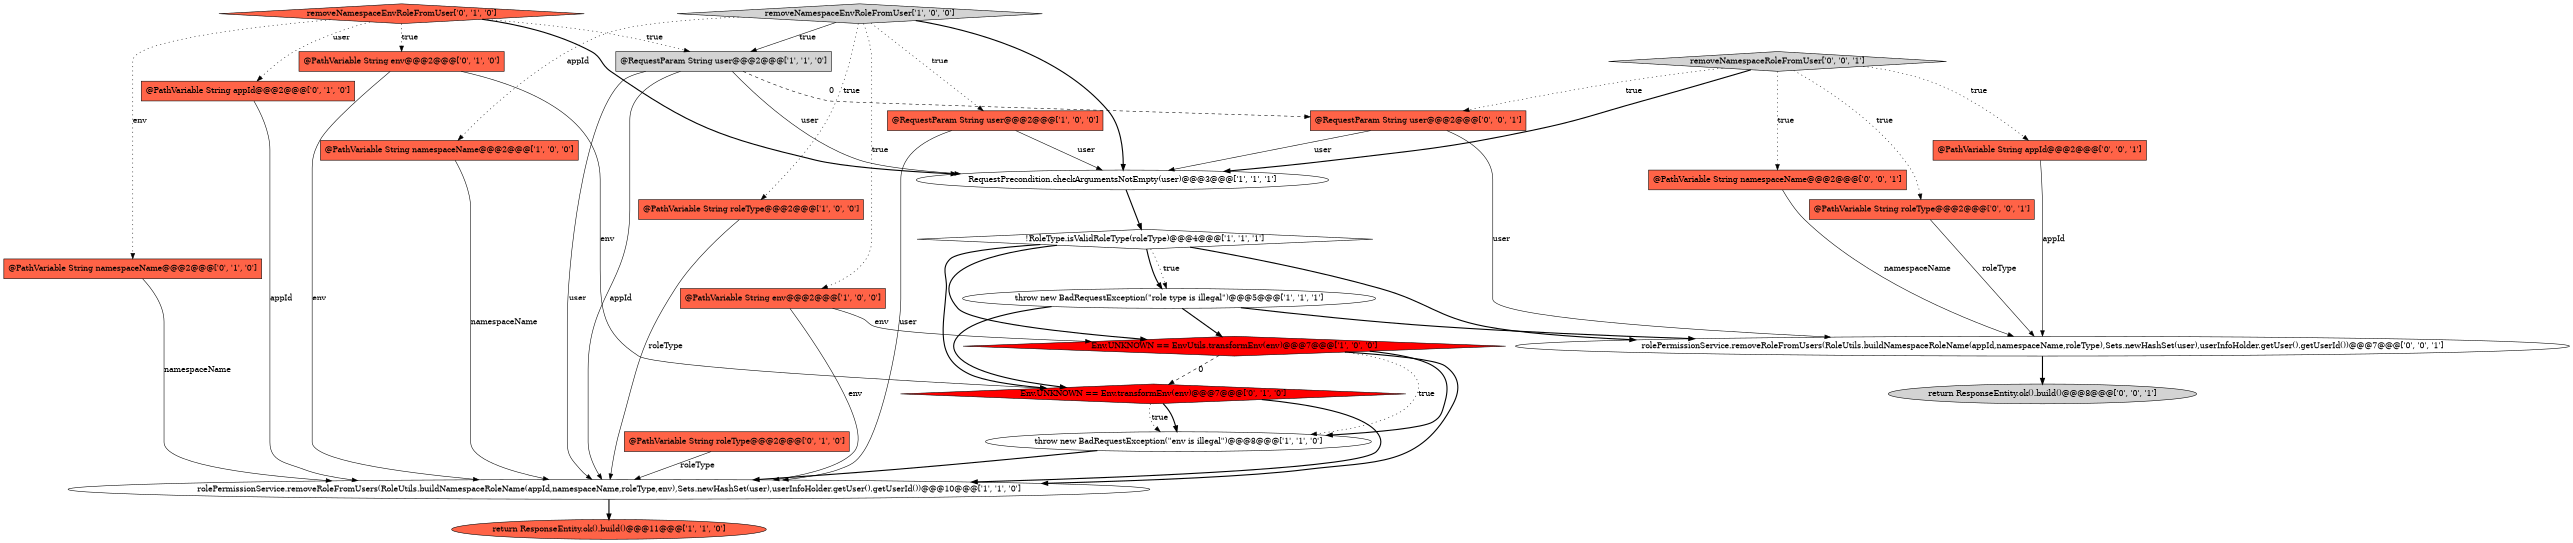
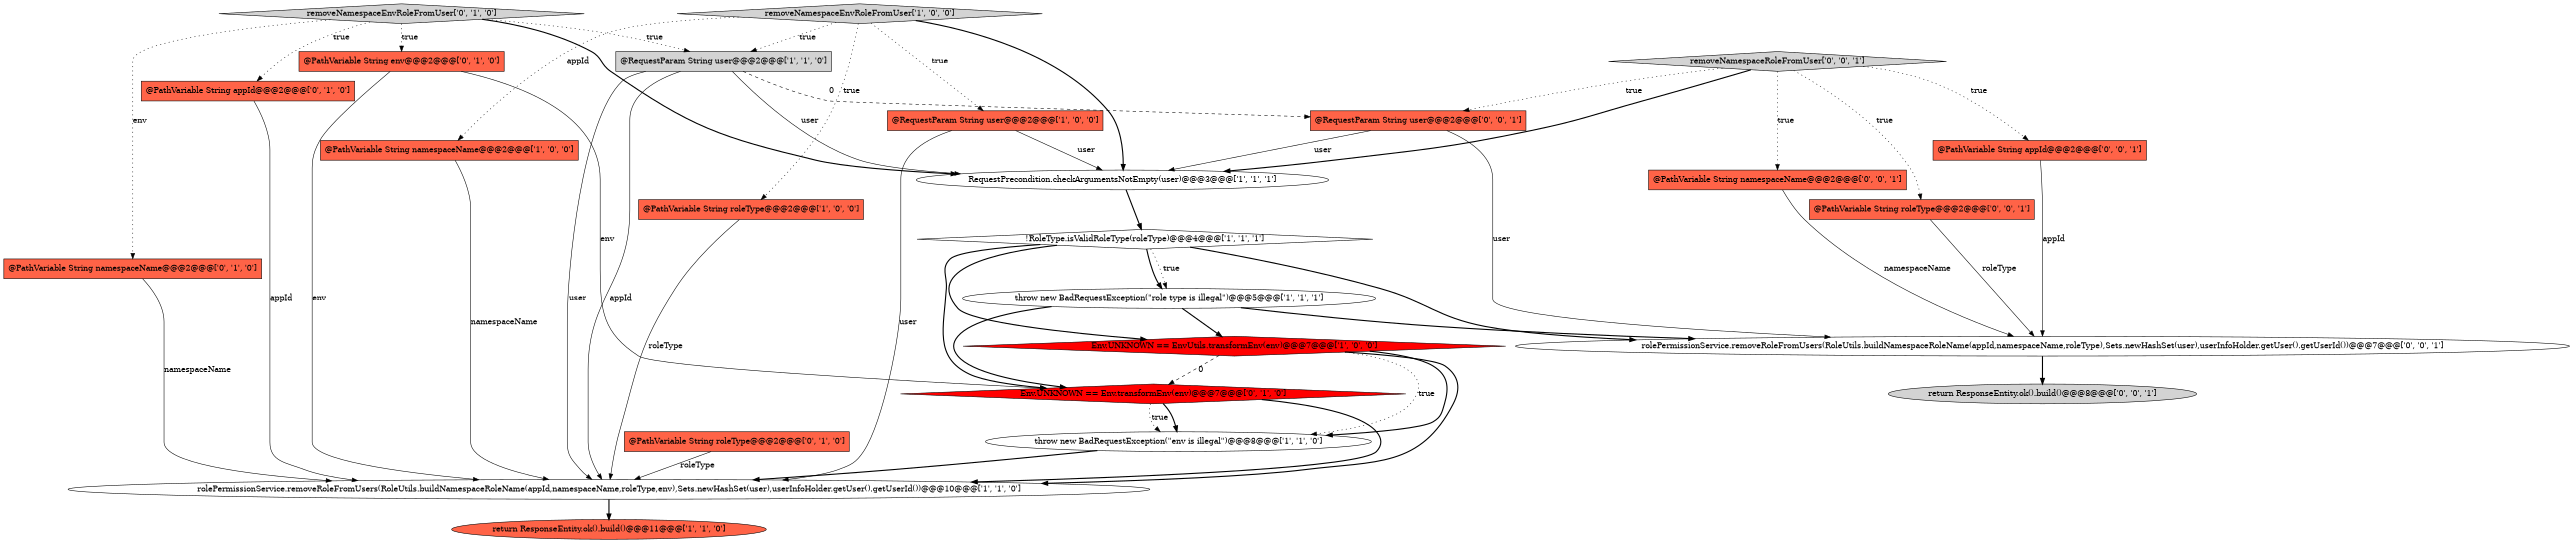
node "removeNamespaceEnvRoleFromUser['0', '1', '0']": fillcolor tomato -> lightgray
edge "removeNamespaceEnvRoleFromUser['1', '0', '0']" -> "@RequestParam String user@@@2@@@['1', '1', '0']": style solid -> dotted
edge "removeNamespaceEnvRoleFromUser['0', '1', '0']" -> "@PathVariable String appId@@@2@@@['0', '1', '0']": label "user" -> "true"
node "@PathVariable String env@@@2@@@['1', '0', '0']": removed
